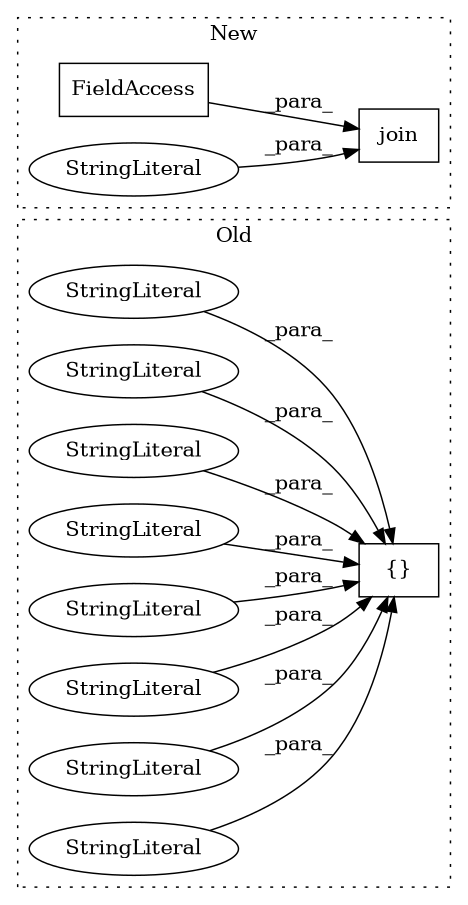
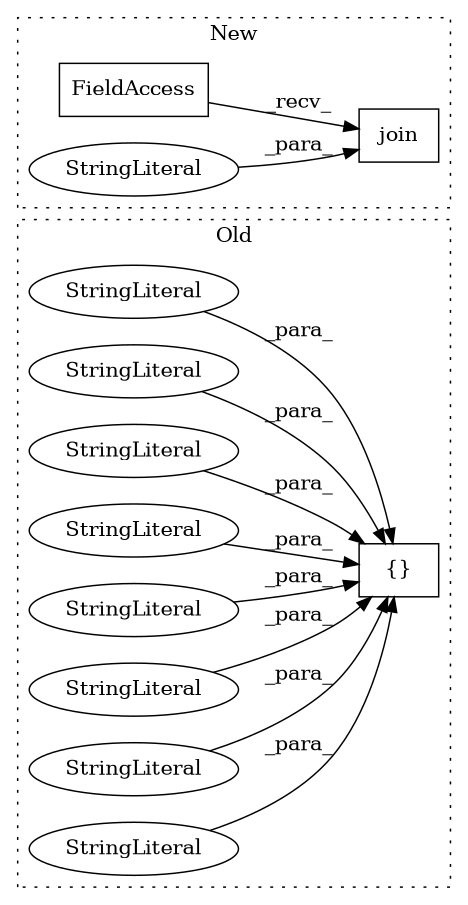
edge "FieldAccess" -> "join": label "_para_" -> "_recv_"
